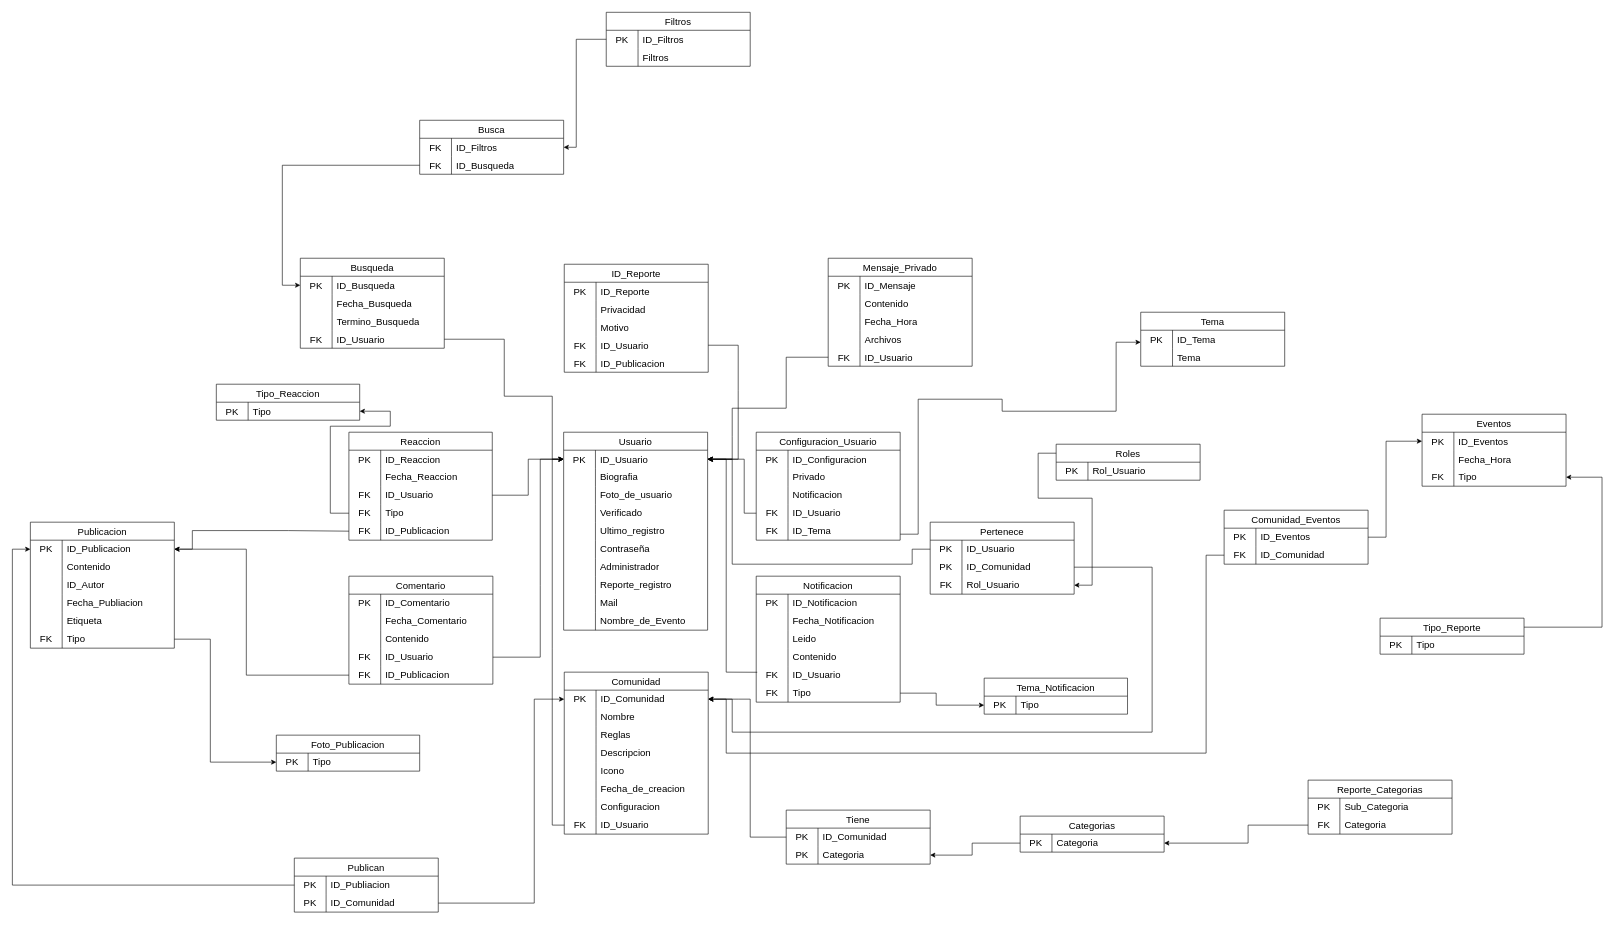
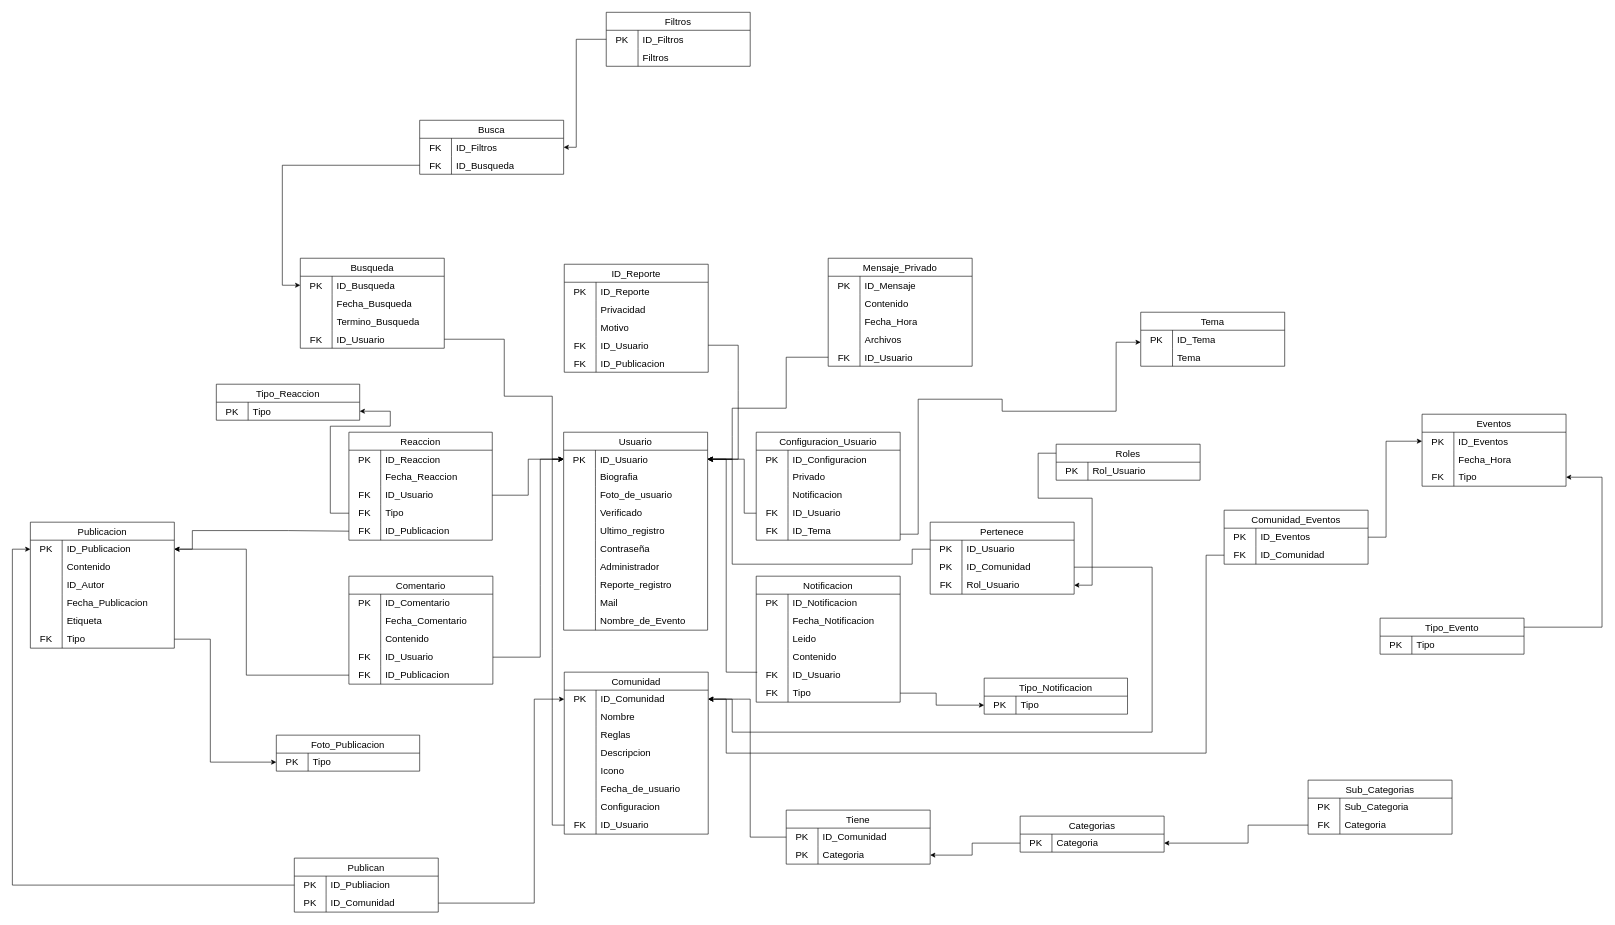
node "Fecha_Publiacion": label "Fecha_Publiacion" -> "Fecha_Publicacion"
node "Tipo_Reporte": label "Tipo_Reporte" -> "Tipo_Evento"
node "Tema_Notificacion": label "Tema_Notificacion" -> "Tipo_Notificacion"
node "Fecha_de_creacion": label "Fecha_de_creacion" -> "Fecha_de_usuario"
node "Reporte_Categorias": label "Reporte_Categorias" -> "Sub_Categorias"
